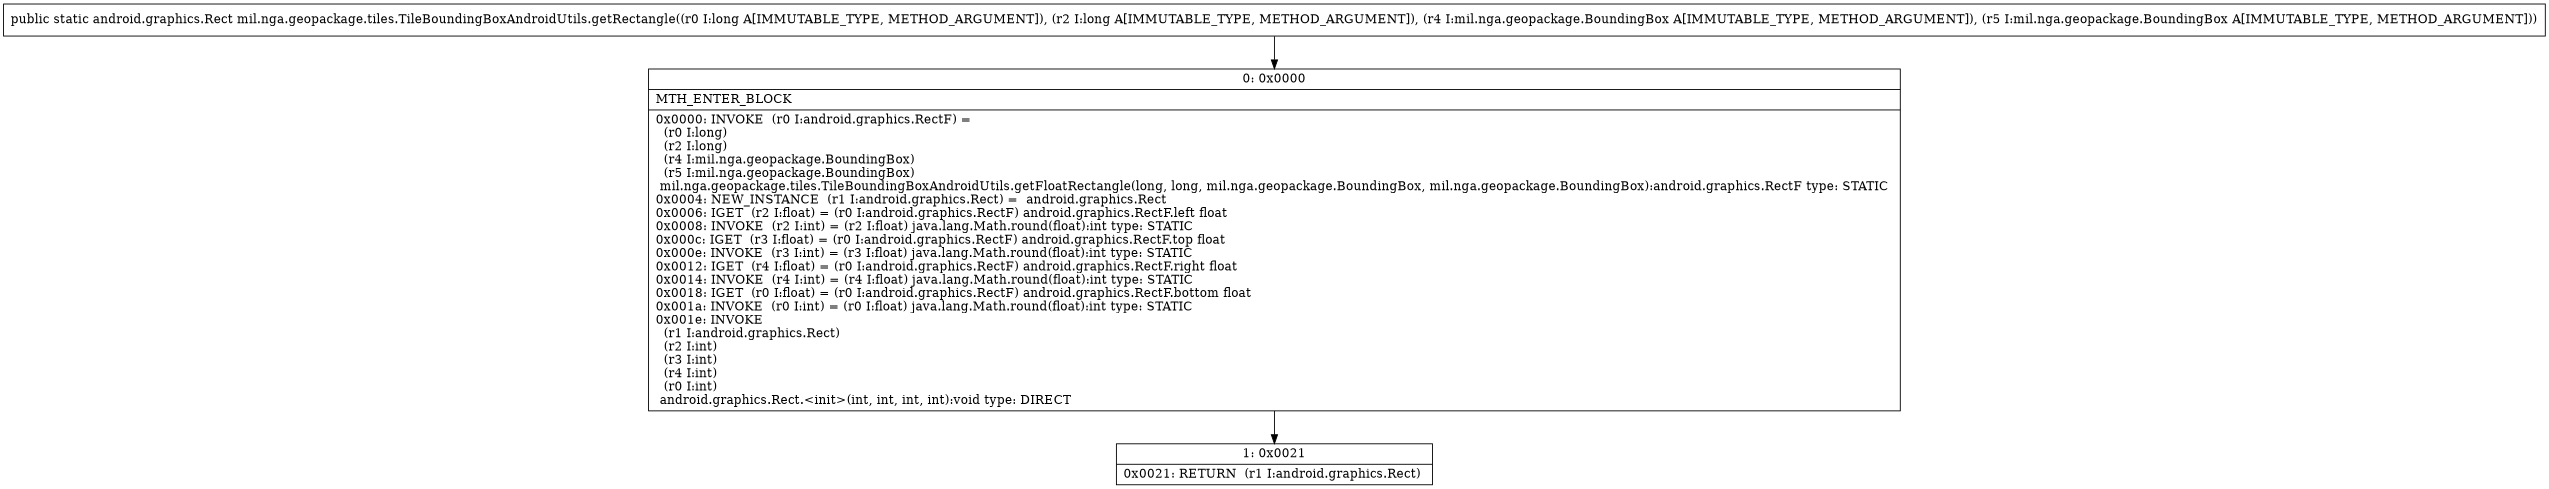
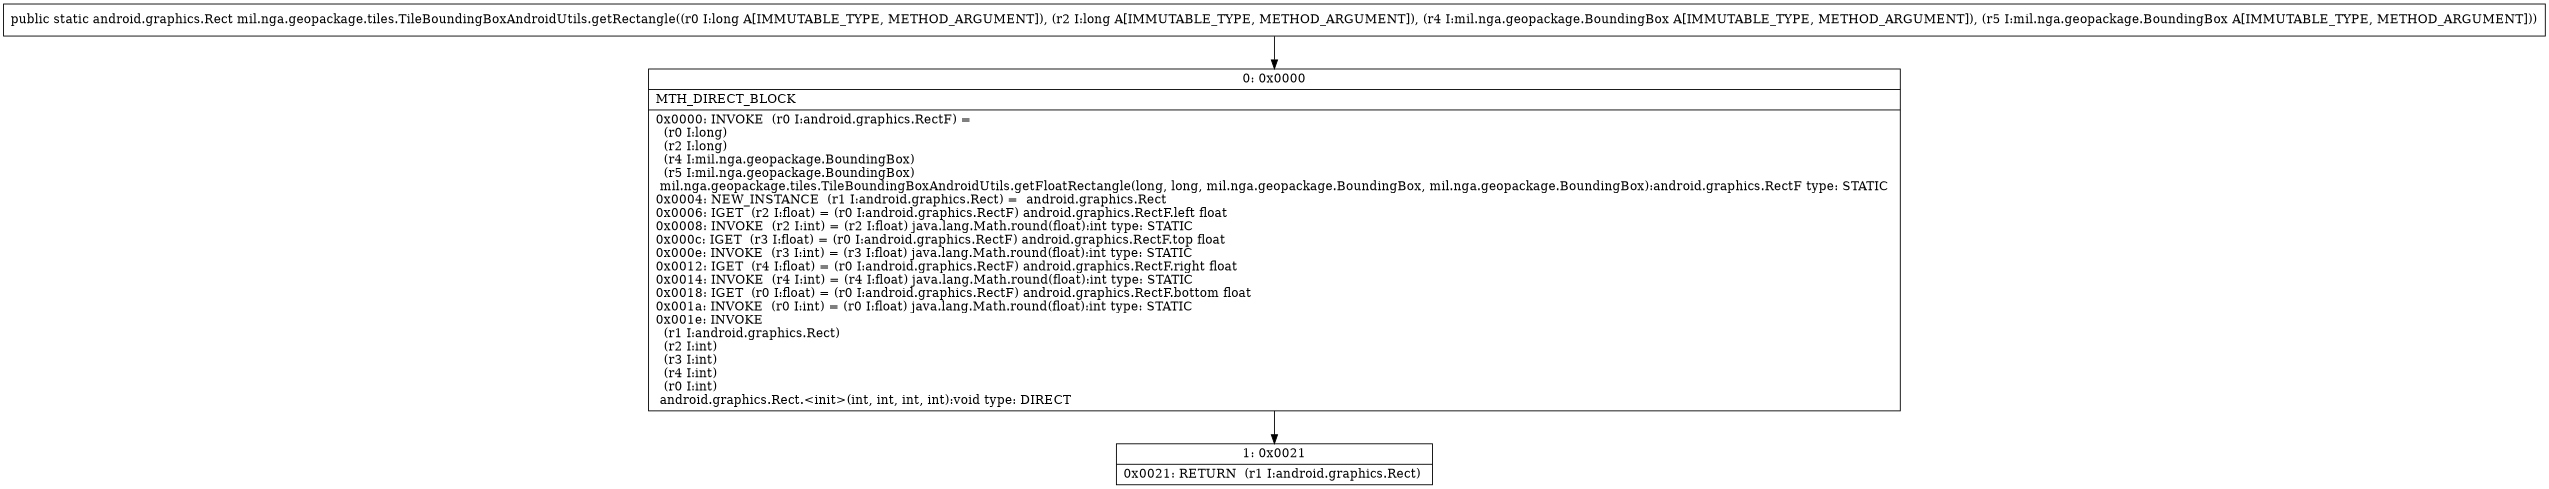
node "0: 0x0000": text "MTH_ENTER_BLOCK" -> "MTH_DIRECT_BLOCK"
